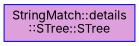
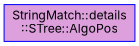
node "StringMatch::details ::STree::STree": label "StringMatch::details ::STree::STree" -> "StringMatch::details ::STree::AlgoPos"
